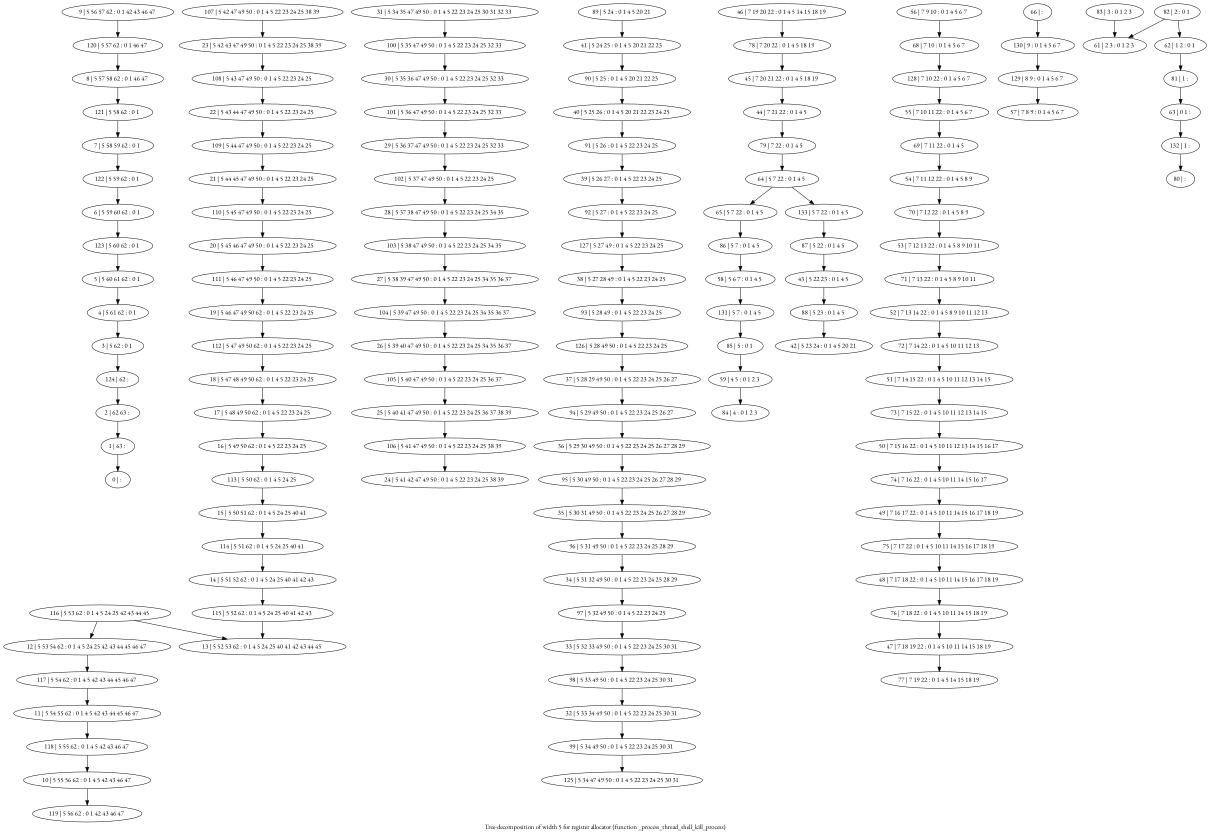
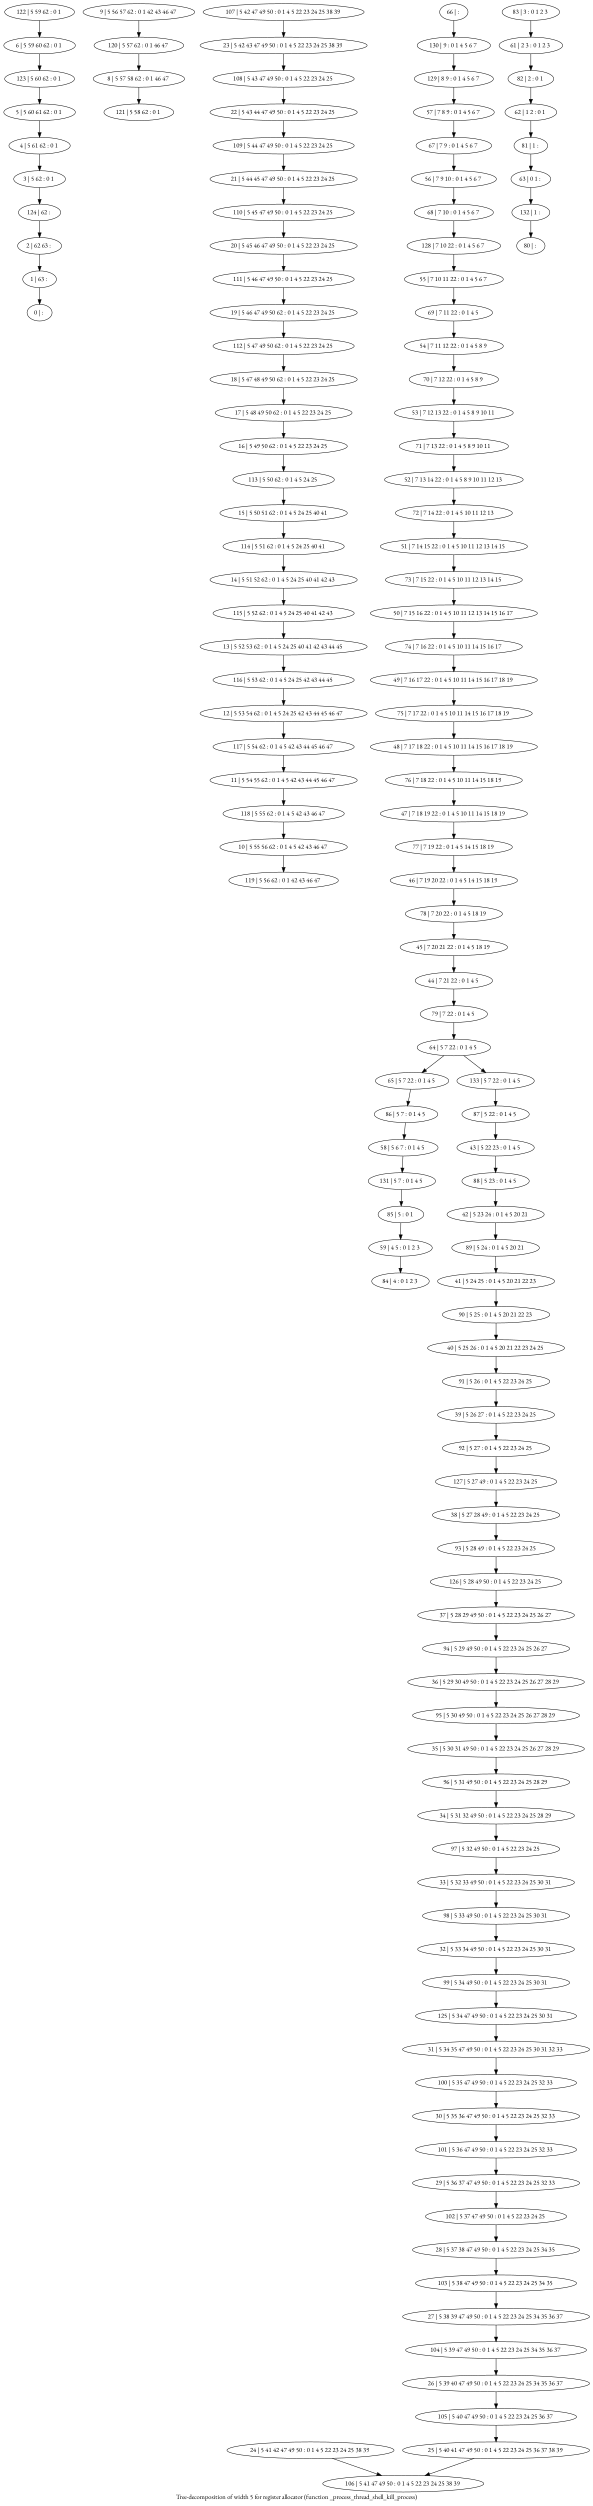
edge "82 | 2 : 0 1" -> "61 | 2 3 : 0 1 2 3": reversed
node "7 | 5 58 59 62 : 0 1": removed
node "67 | 7 9 : 0 1 4 5 6 7": added
edge "106 | 5 41 47 49 50 : 0 1 4 5 22 23 24 25 38 39" -> "24 | 5 41 42 47 49 50 : 0 1 4 5 22 23 24 25 38 39": reversed
edge "116 | 5 53 62 : 0 1 4 5 24 25 42 43 44 45" -> "13 | 5 52 53 62 : 0 1 4 5 24 25 40 41 42 43 44 45": reversed
edge "77 | 7 19 22 : 0 1 4 5 14 15 18 19" -> "46 | 7 19 20 22 : 0 1 4 5 14 15 18 19": added
edge "42 | 5 23 24 : 0 1 4 5 20 21" -> "89 | 5 24 : 0 1 4 5 20 21": added
edge "125 | 5 34 47 49 50 : 0 1 4 5 22 23 24 25 30 31" -> "31 | 5 34 35 47 49 50 : 0 1 4 5 22 23 24 25 30 31 32 33": added
